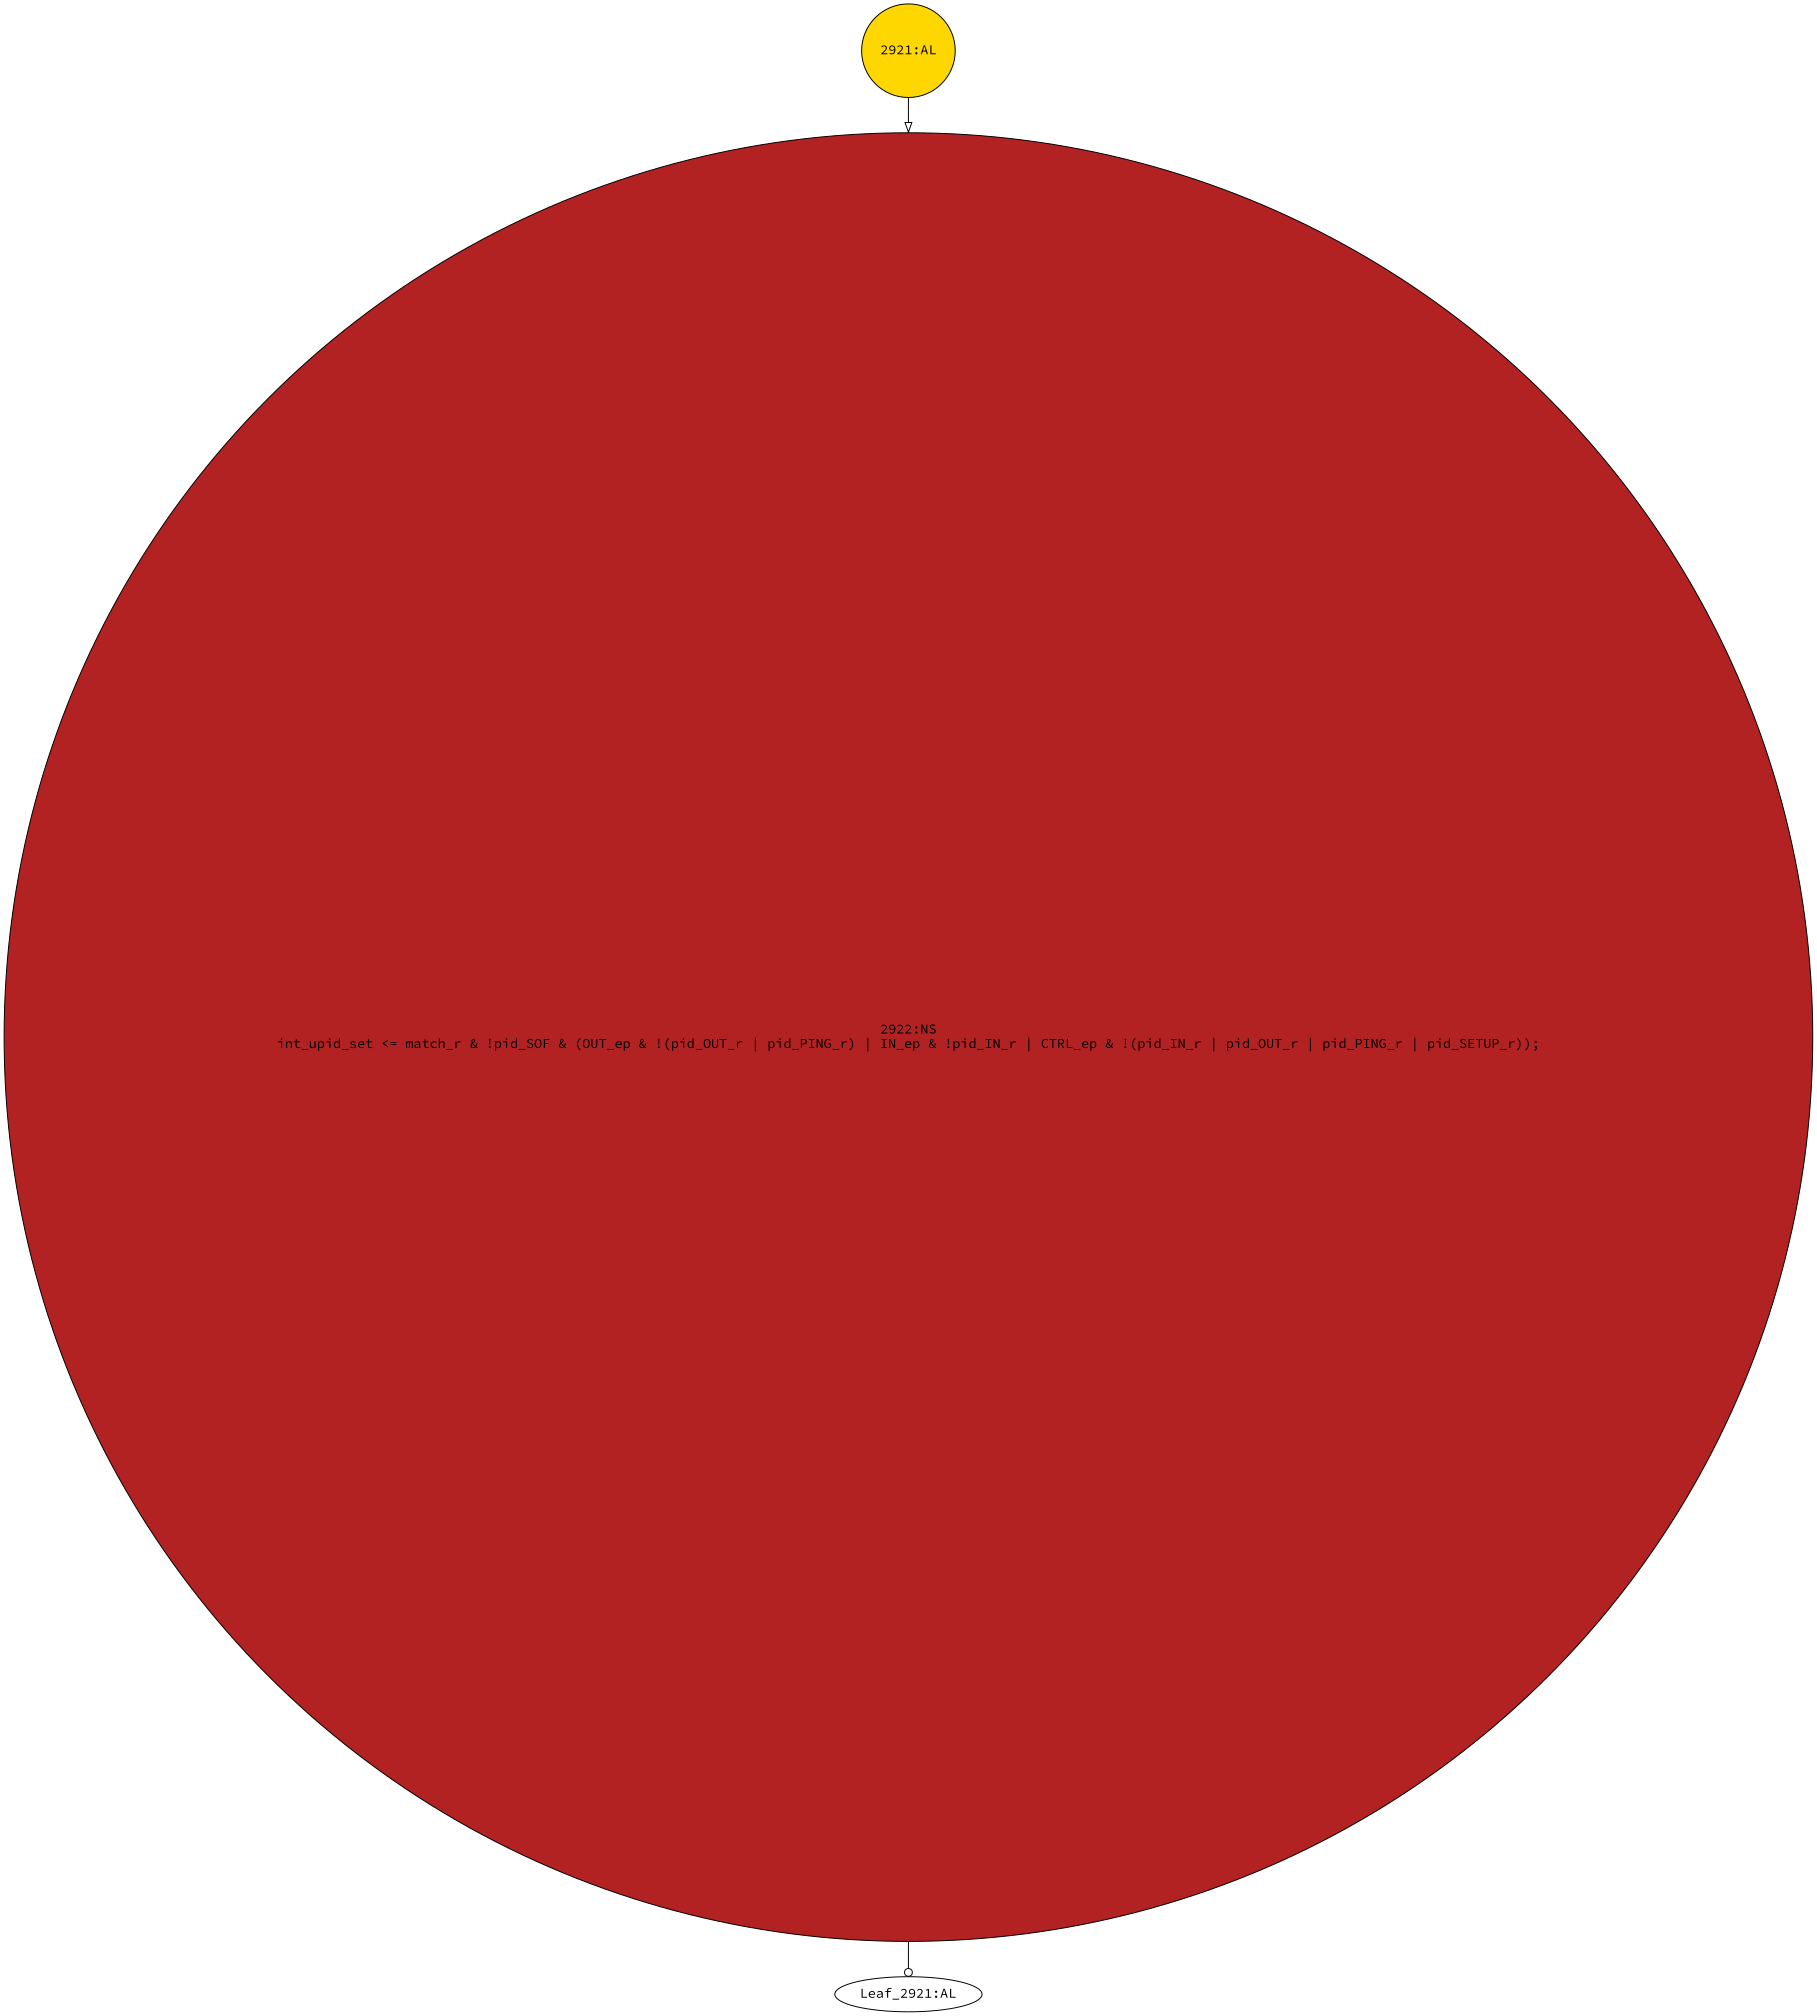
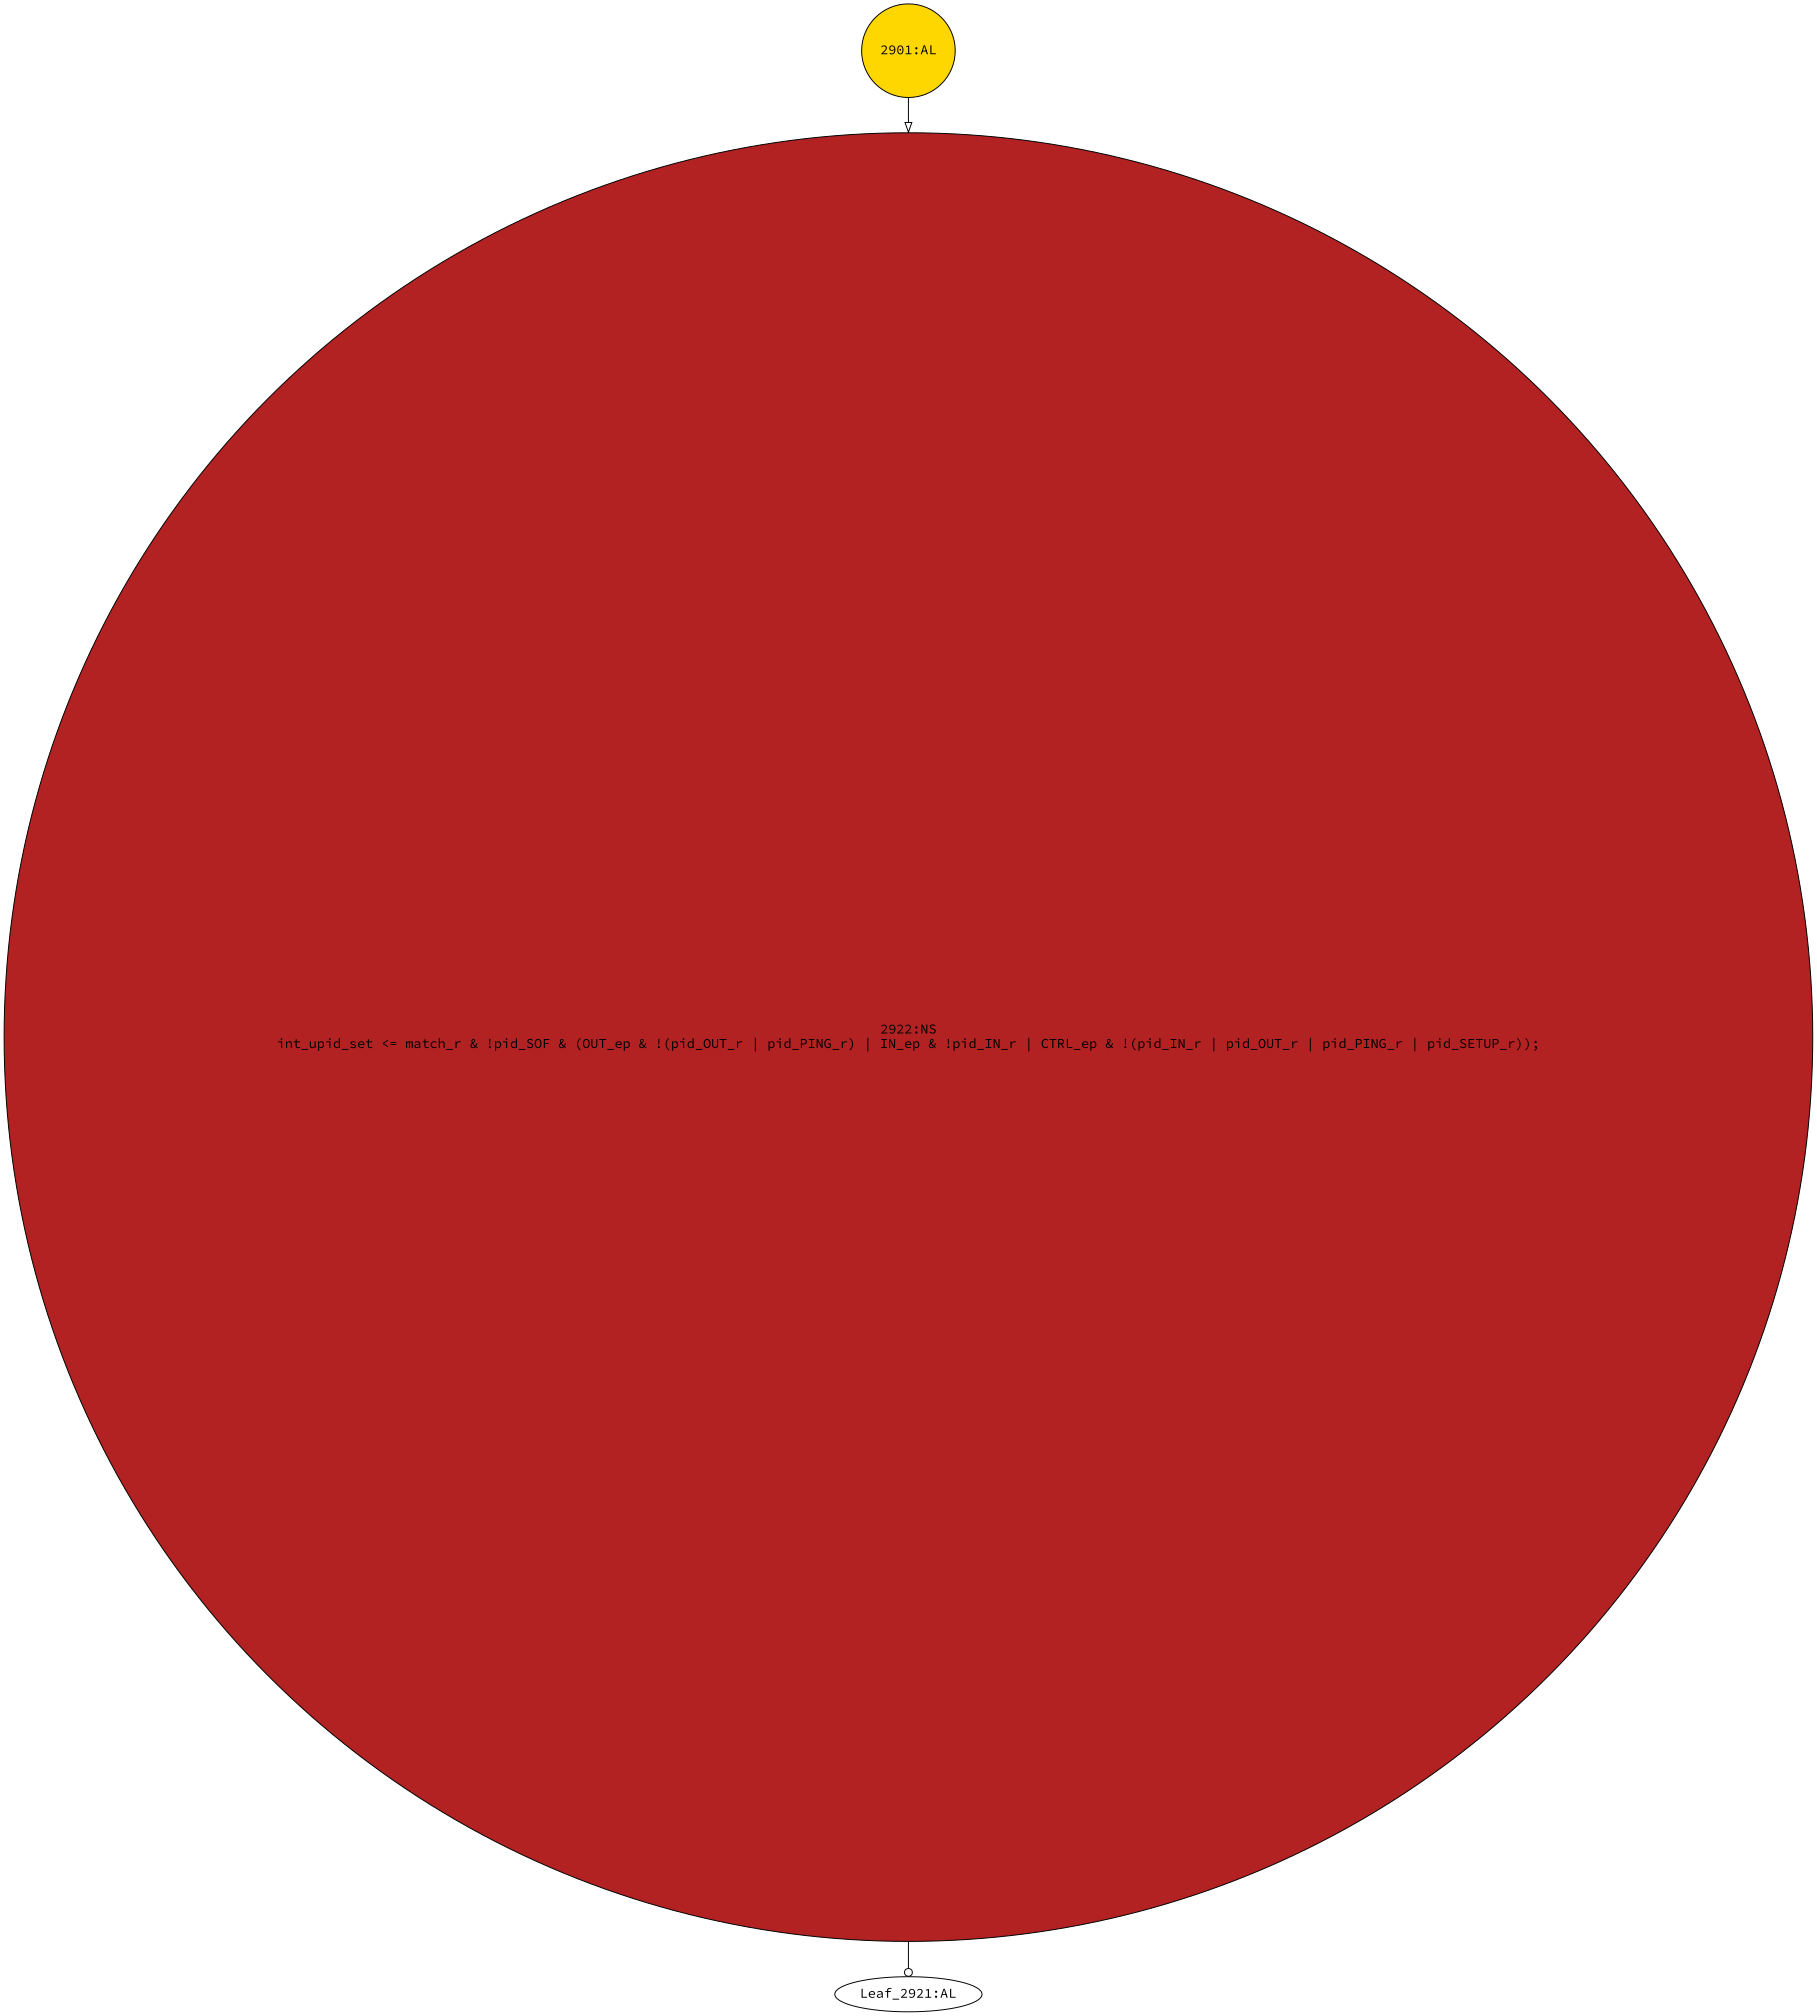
node "2921:AL": label "2921:AL" -> "2901:AL"
